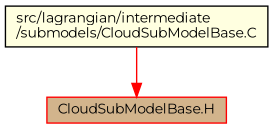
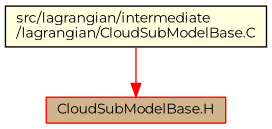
node "src/lagrangian/intermediate /submodels/CloudSubModelBase.C": label "src/lagrangian/intermediate /submodels/CloudSubModelBase.C" -> "src/lagrangian/intermediate /lagrangian/CloudSubModelBase.C"
